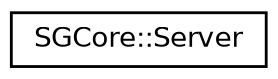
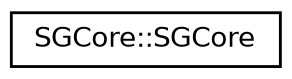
node "SGCore::Server": label "SGCore::Server" -> "SGCore::SGCore"
